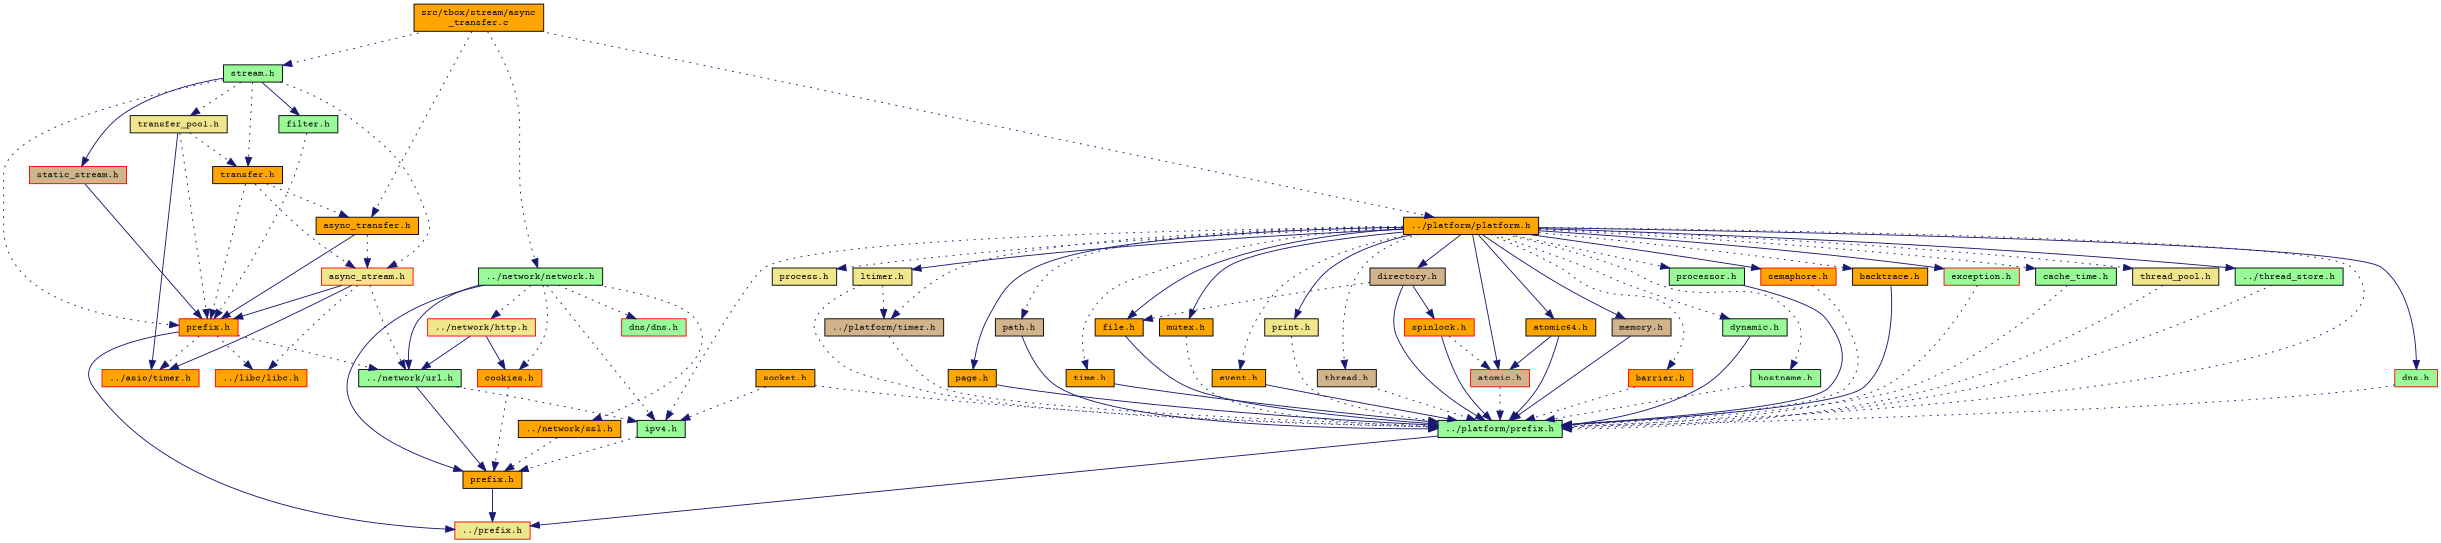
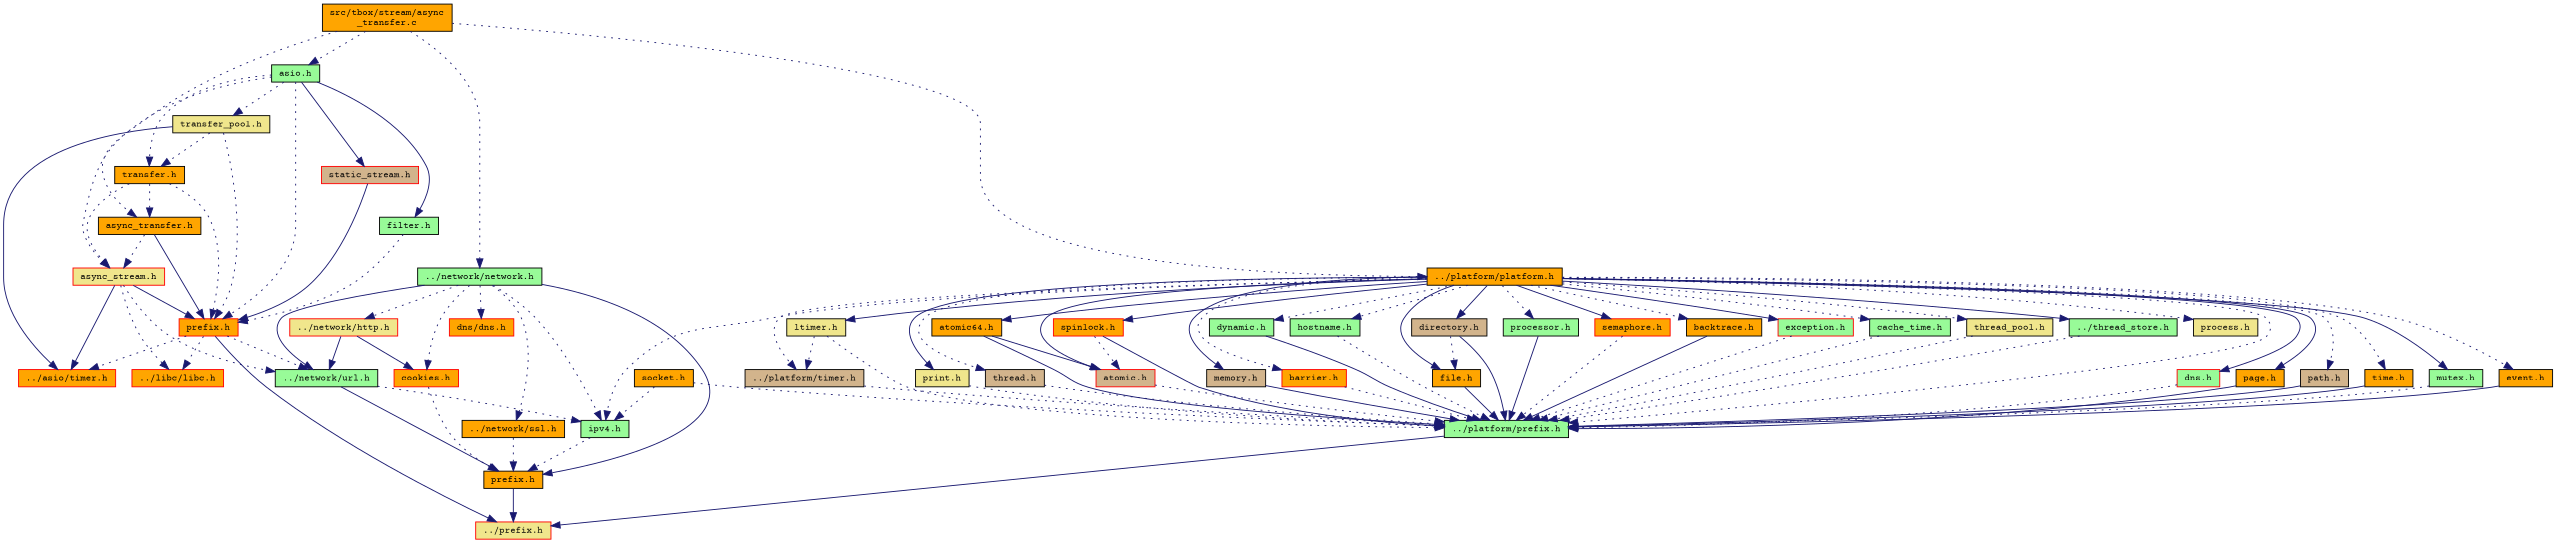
node "stream.h": label "stream.h" -> "asio.h"
edge "directory.h" -> "spinlock.h": now "../platform/platform.h" -> "spinlock.h"
node "dns/dns.h": fillcolor palegreen -> orange
node "mutex.h": fillcolor orange -> palegreen
